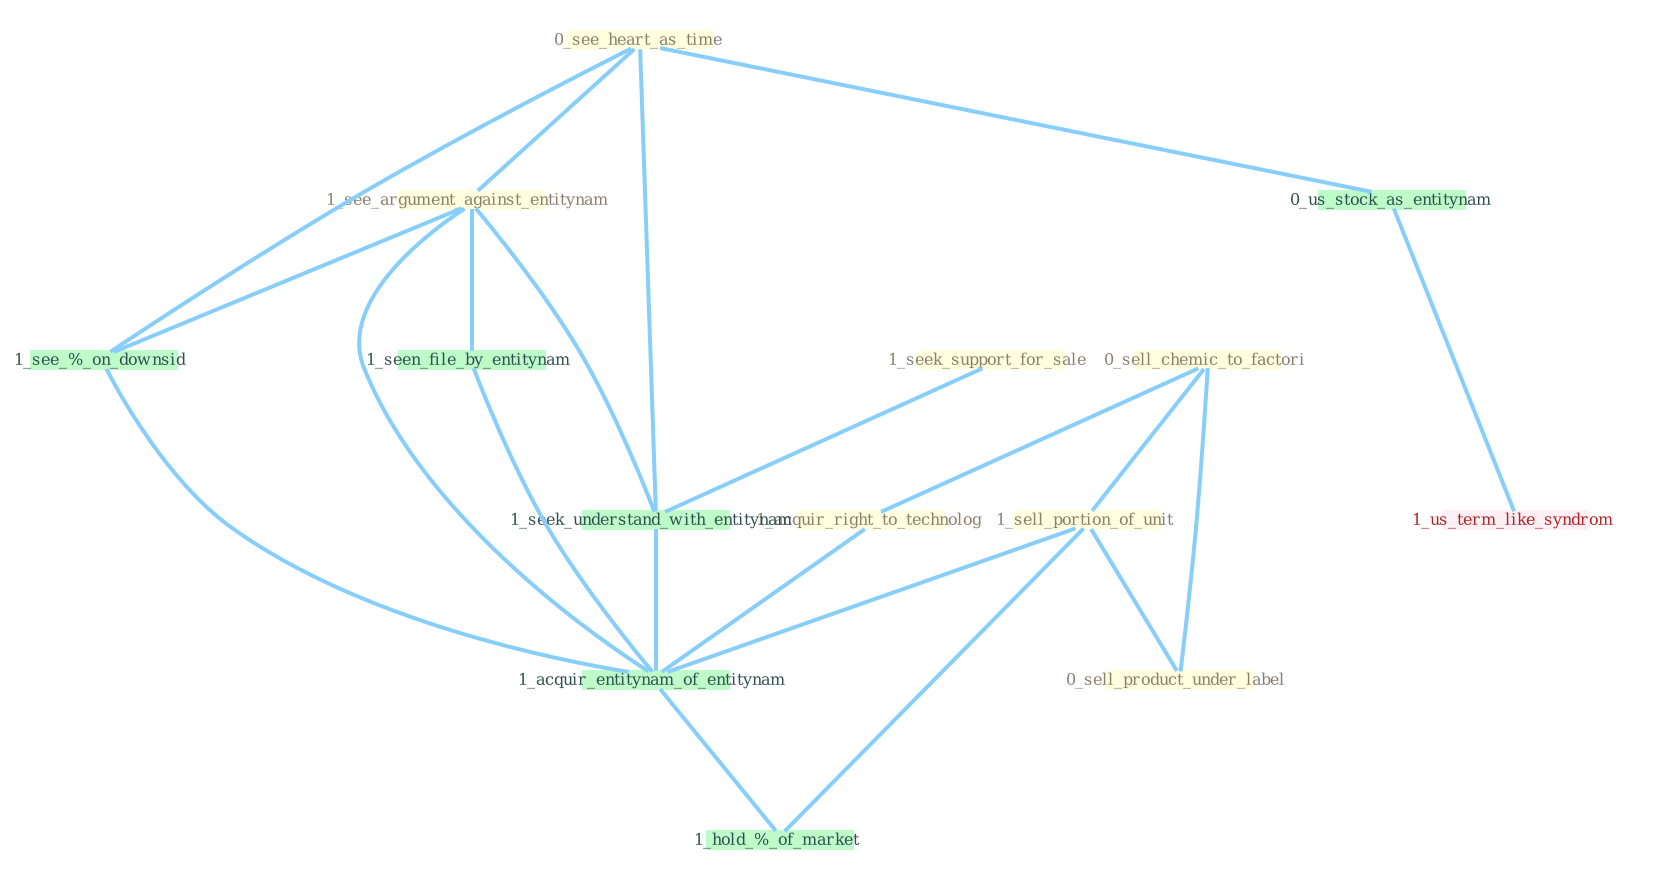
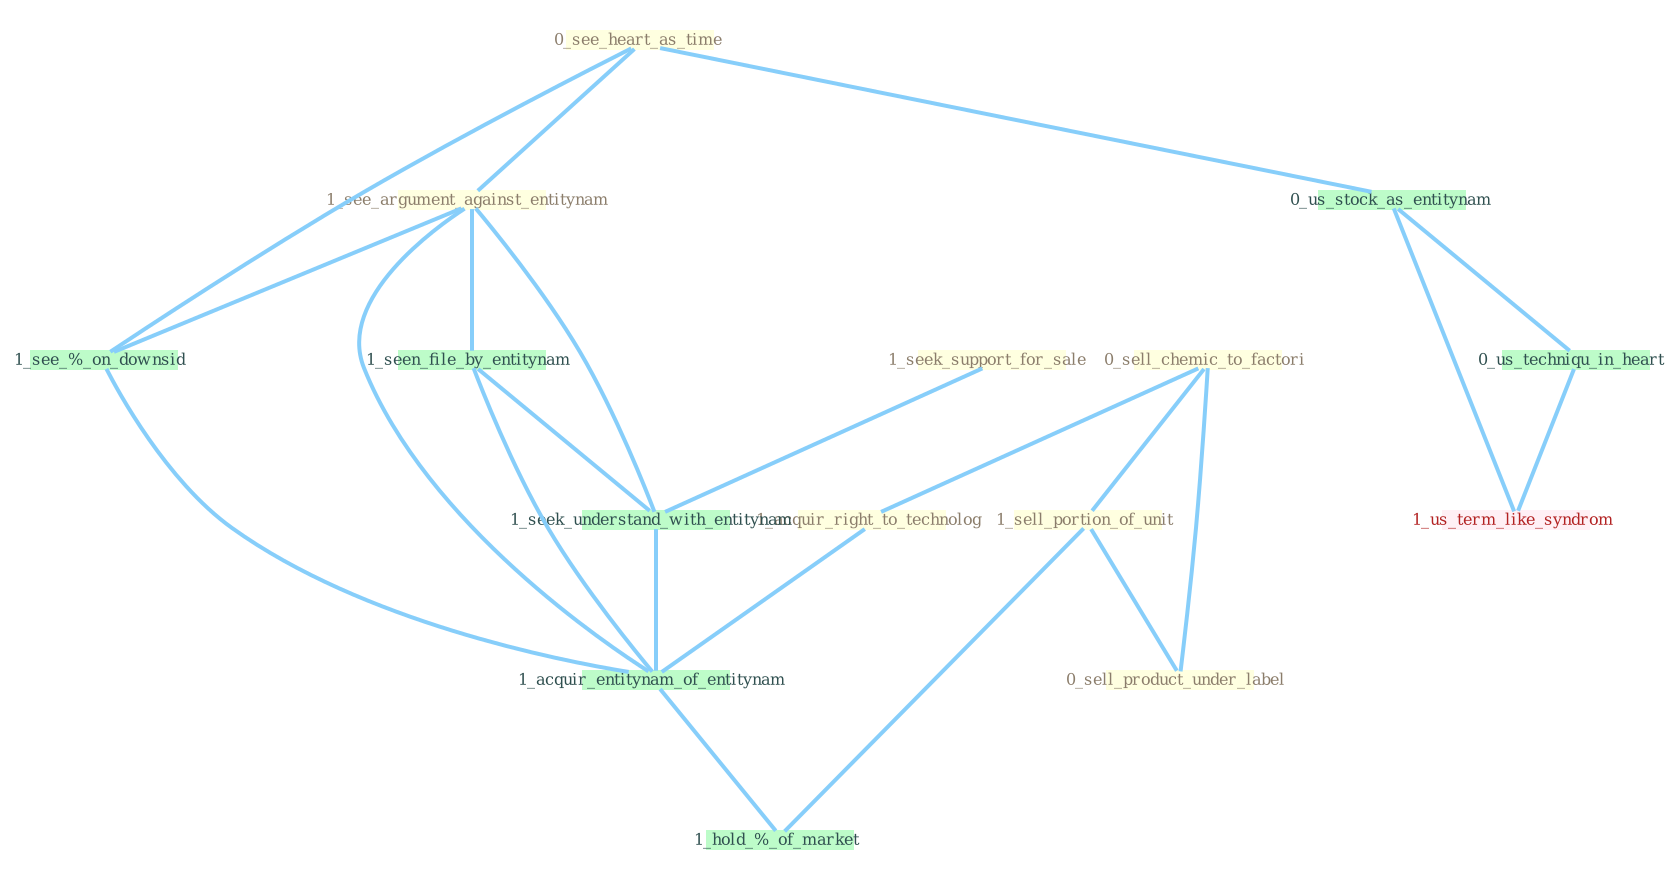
edge "0_see_heart_as_time" -- "1_seek_understand_with_entitynam": now "1_seen_file_by_entitynam" -- "1_seek_understand_with_entitynam"
node "0_us_techniqu_in_heart": added
edge "1_sell_portion_of_unit" -- "1_acquir_entitynam_of_entitynam": removed
